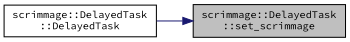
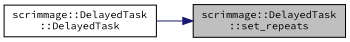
node "scrimmage::DelayedTask ::set_scrimmage": label "scrimmage::DelayedTask ::set_scrimmage" -> "scrimmage::DelayedTask ::set_repeats"
